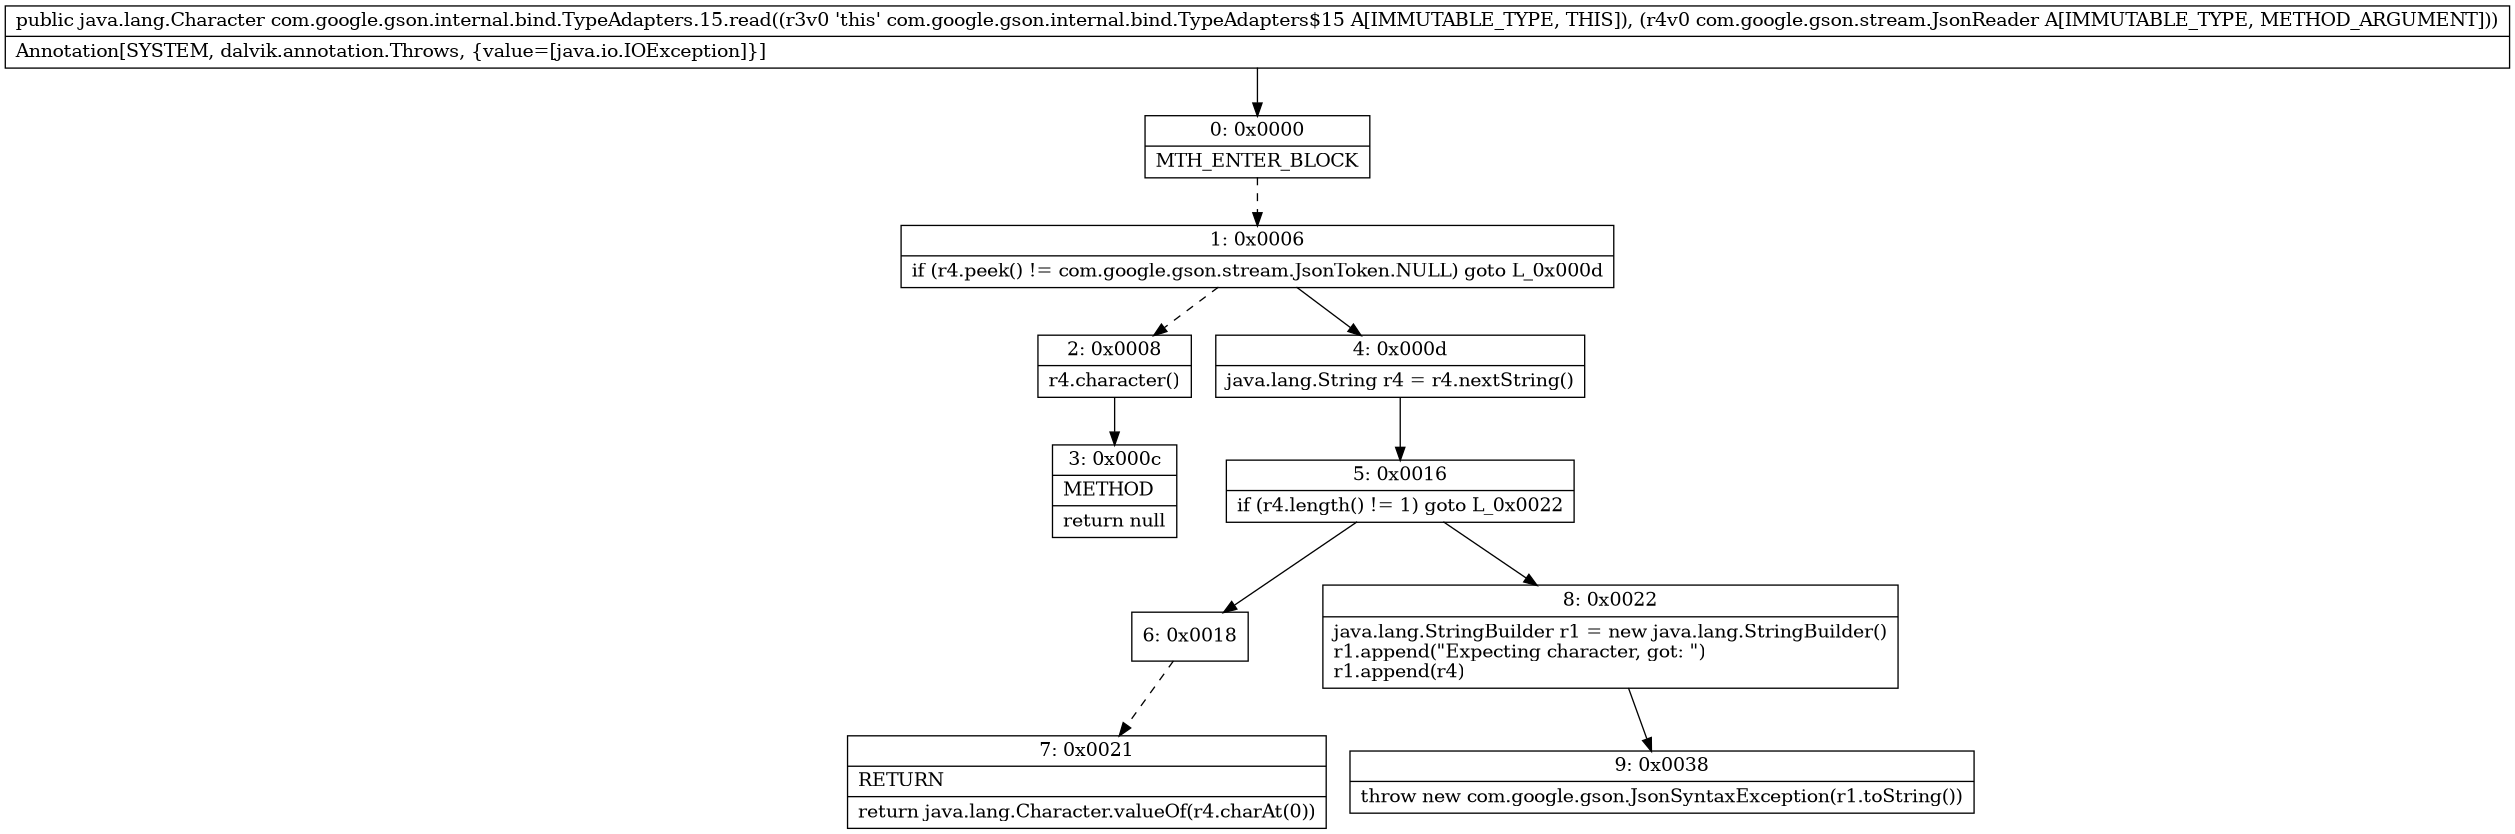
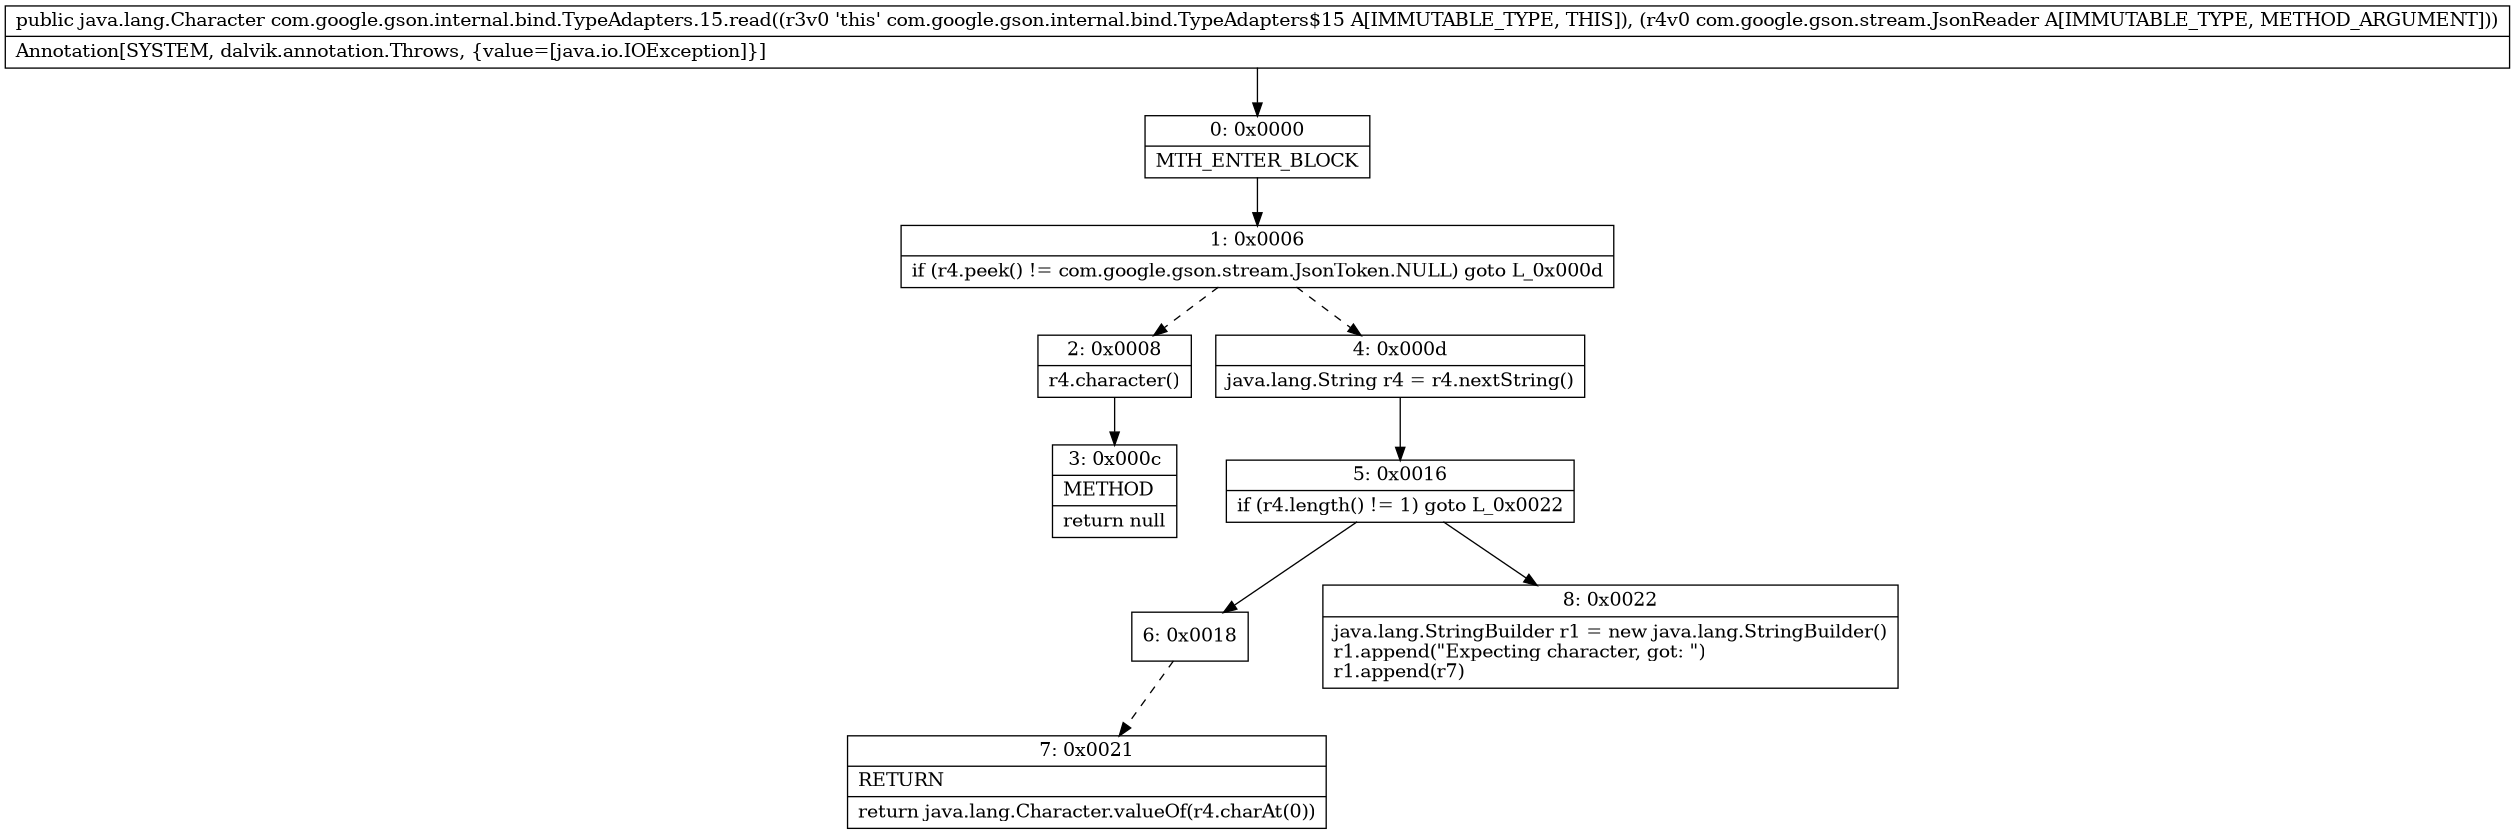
edge "0: 0x0000" -> "1: 0x0006": style dashed -> solid
edge "1: 0x0006" -> "4: 0x000d": style solid -> dashed
node "8: 0x0022": text "r1.append(r4)" -> "r1.append(r7)"
node "9: 0x0038": removed
